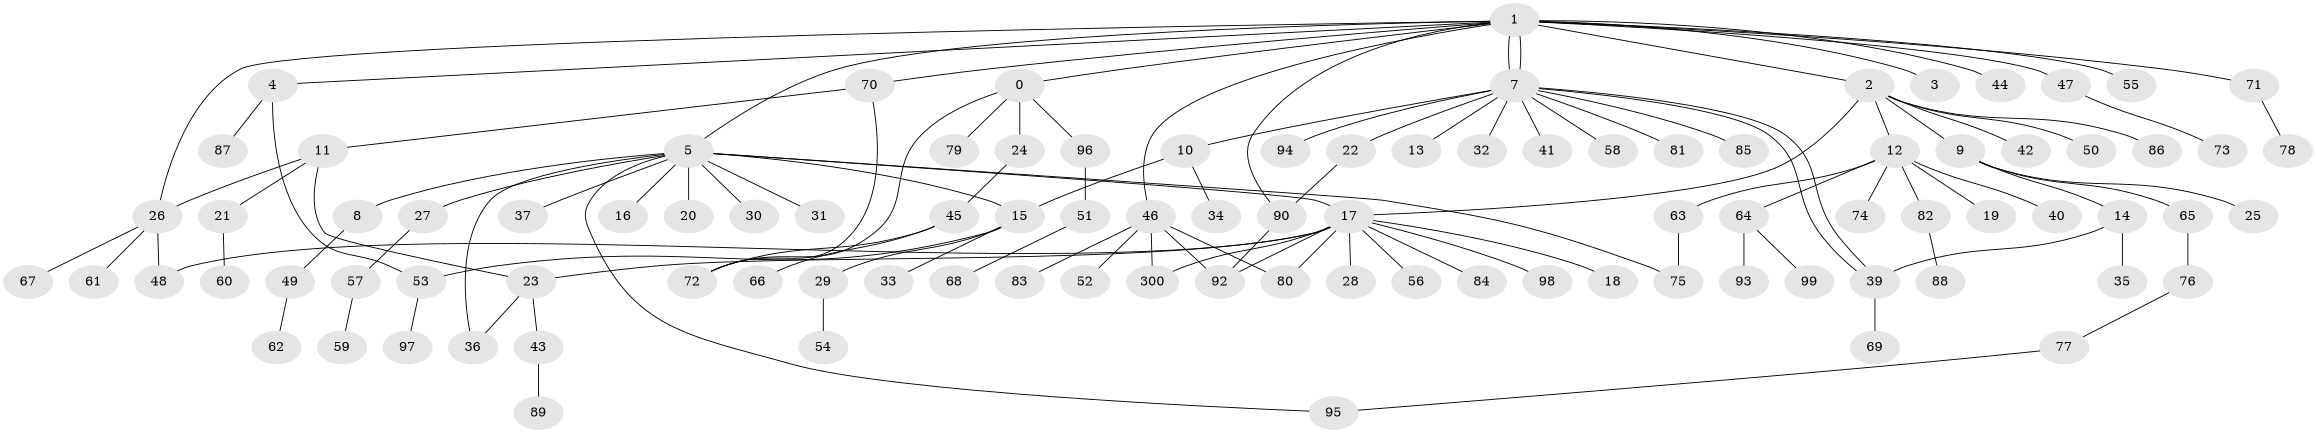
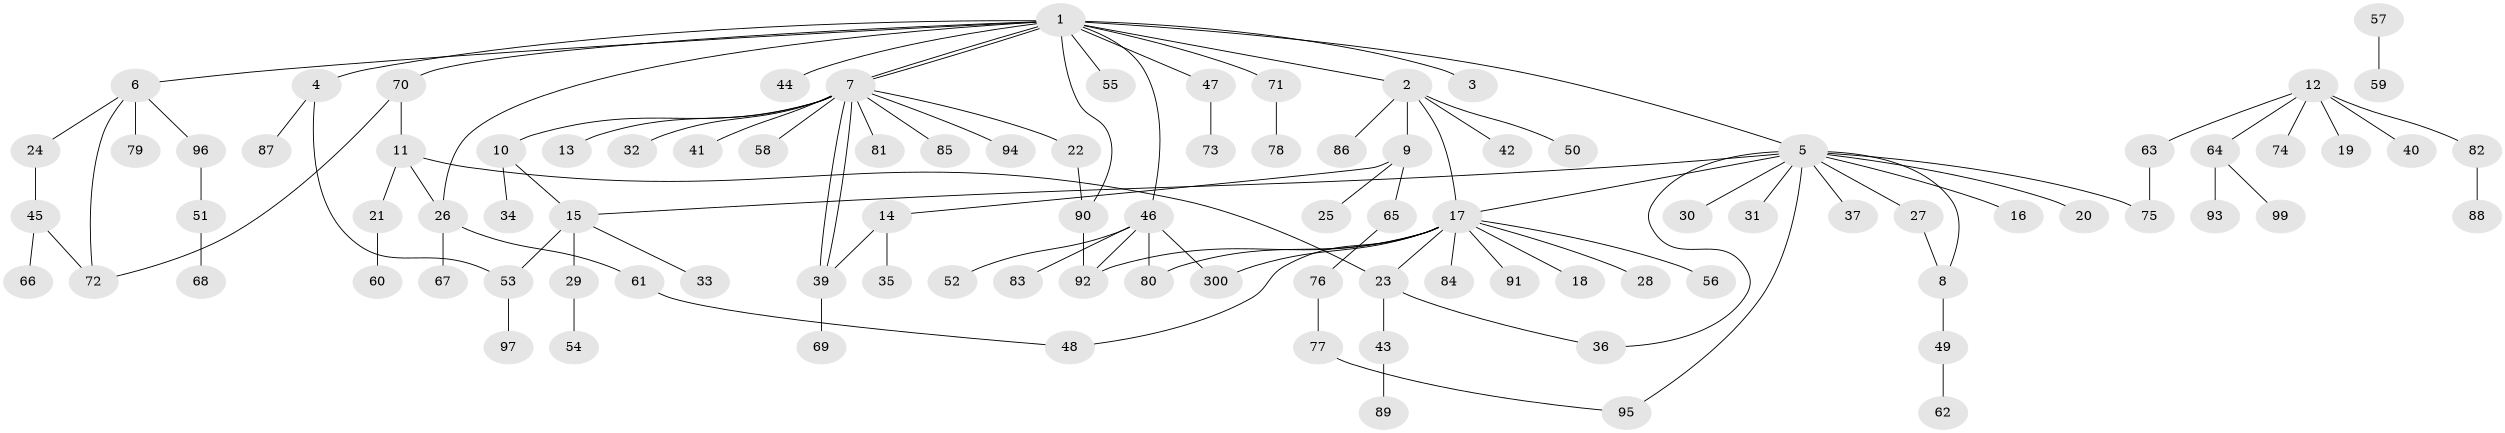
node "0": label "0" -> "6"
edge "2" -- "12": removed
edge "26" -- "48": now "61" -- "48"
edge "27" -- "57": now "27" -- "8"
node "98": label "98" -> "91"
